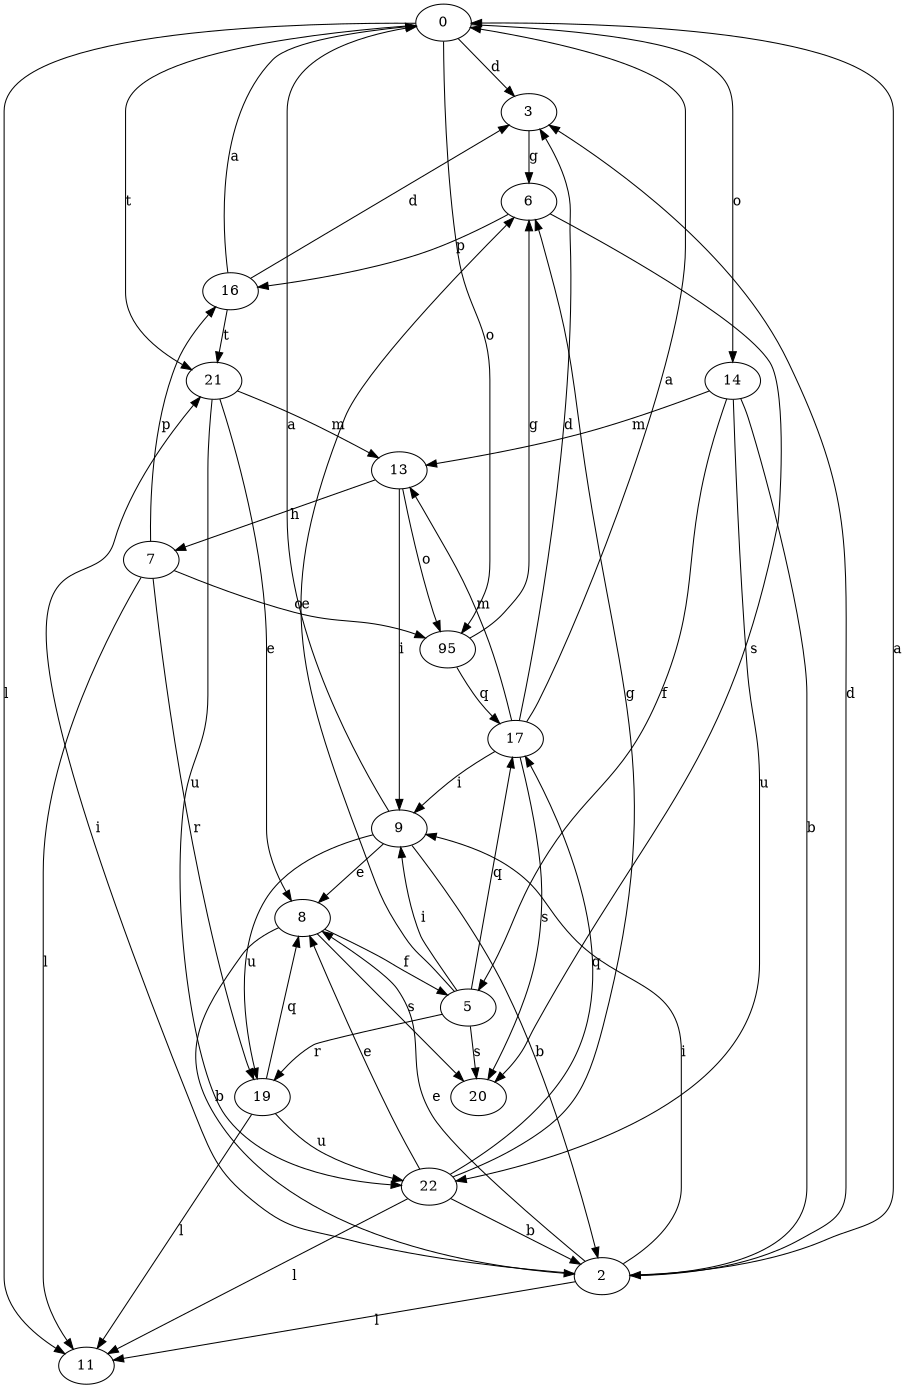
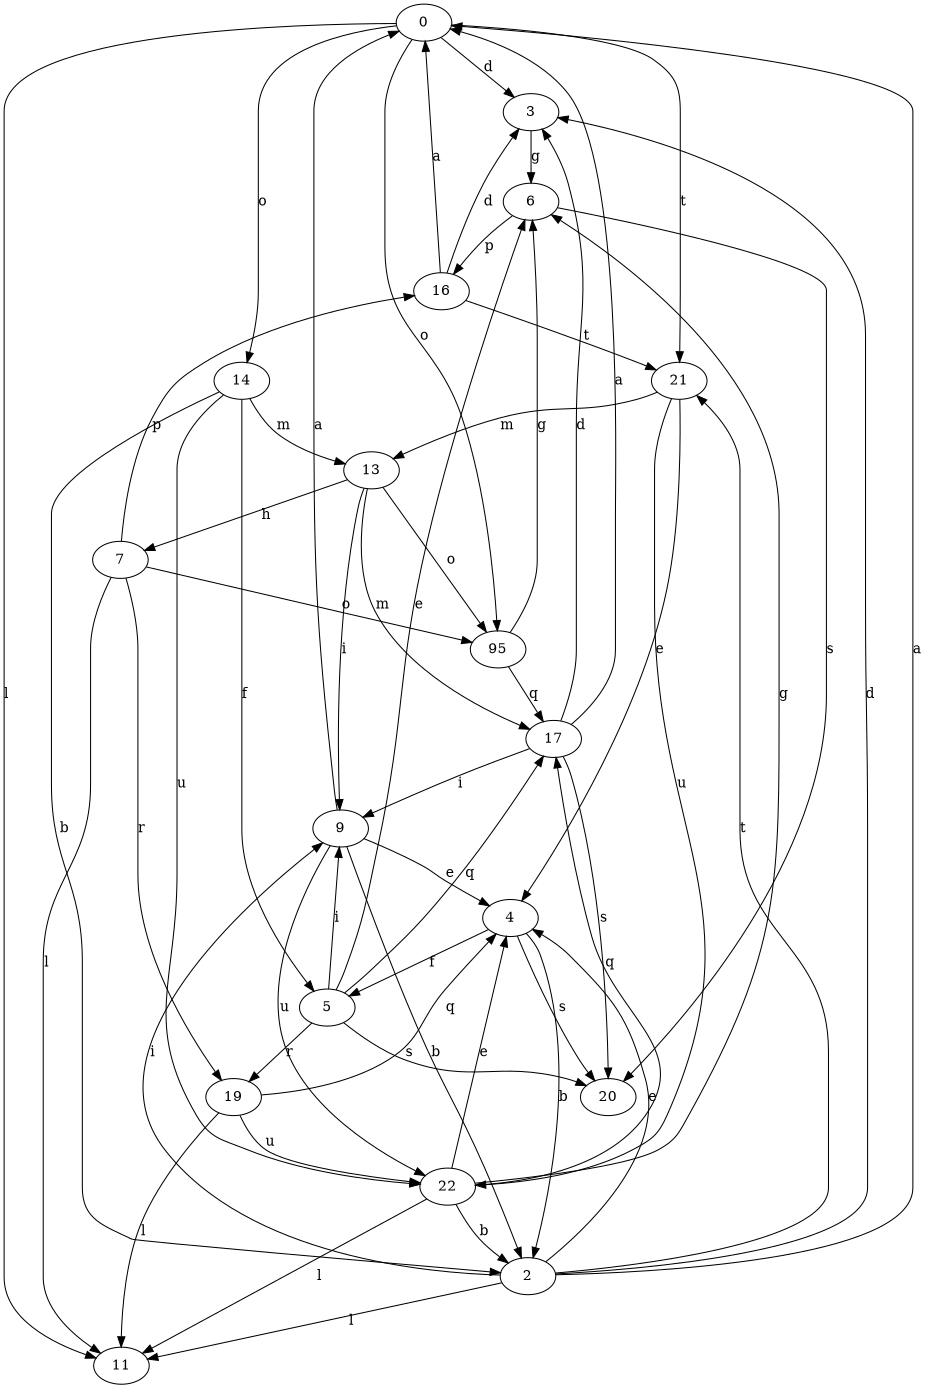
edge "17" -> "13": reversed
edge "2" -> "21": label "i" -> "t"
node "8": label "8" -> "4"
edge "9" -> "19": now "9" -> "22"
